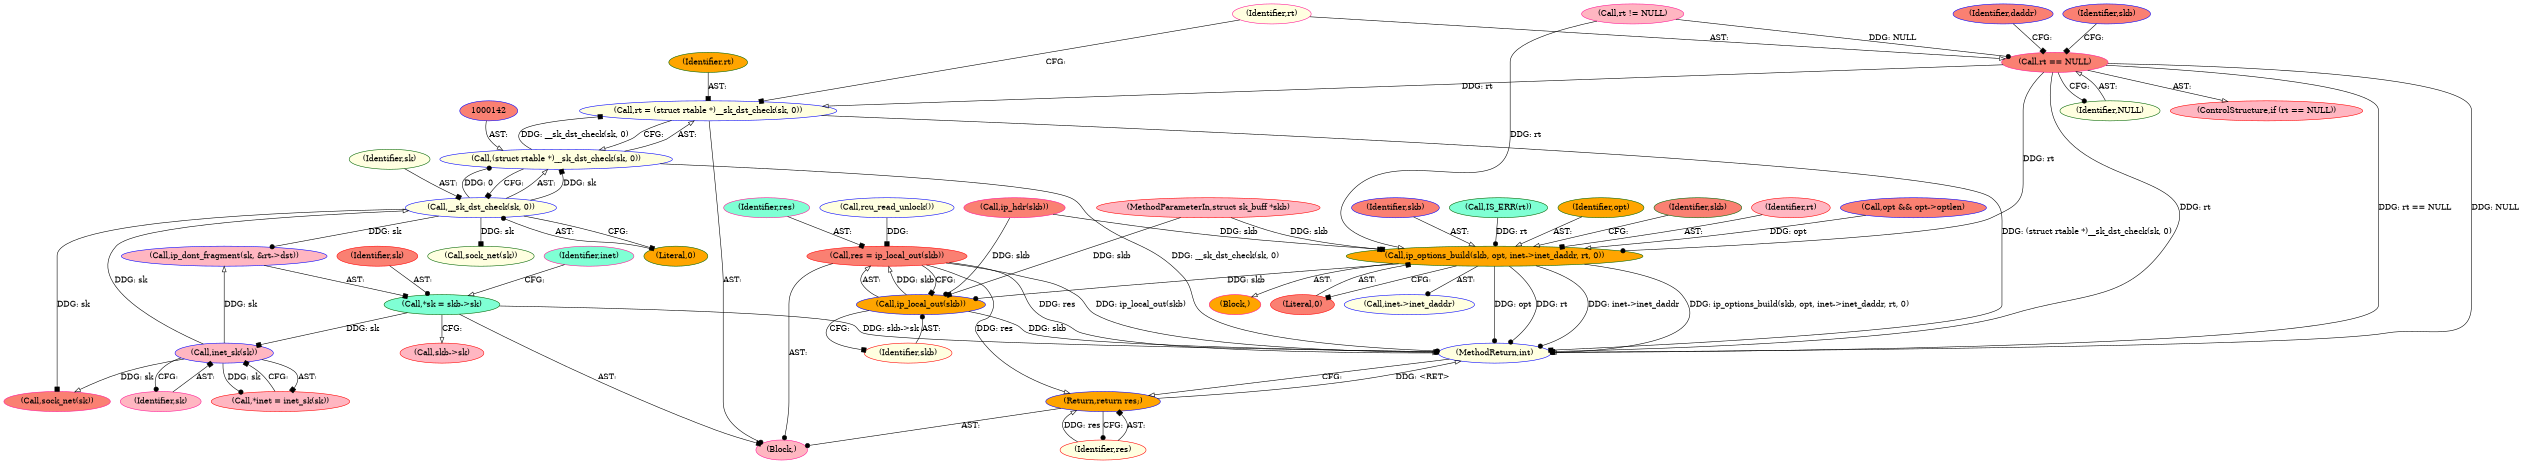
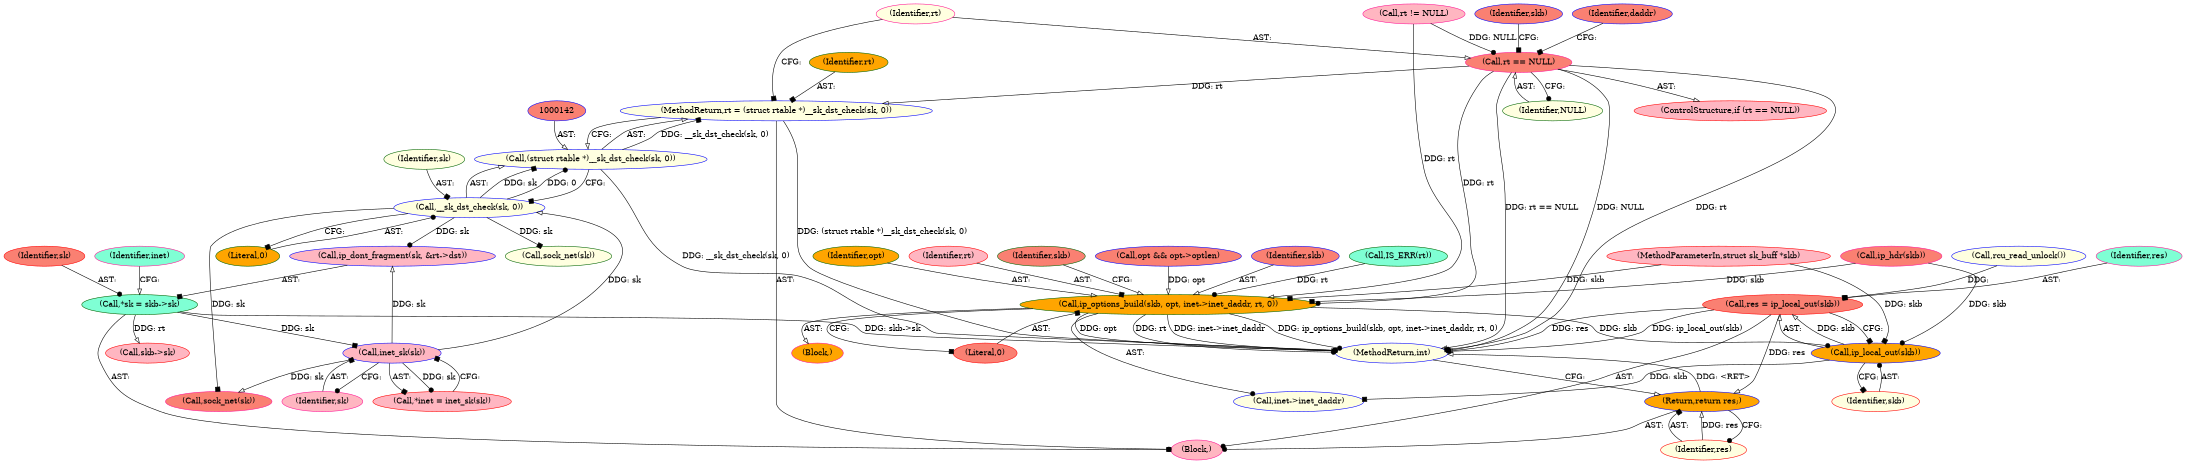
node "(Call,rt = (struct rtable *)__sk_dst_check(sk, 0))": label "(Call,rt = (struct rtable *)__sk_dst_check(sk, 0))" -> "(MethodReturn,rt = (struct rtable *)__sk_dst_check(sk, 0))"
edge "(Call,*sk = skb->sk)" -> "(Call,skb->sk)": label "CFG: " -> "DDG: rt"
edge "(Call,ip_local_out(skb))" -> "(MethodReturn,int)": now "(Call,ip_local_out(skb))" -> "(Call,inet->inet_daddr)"
